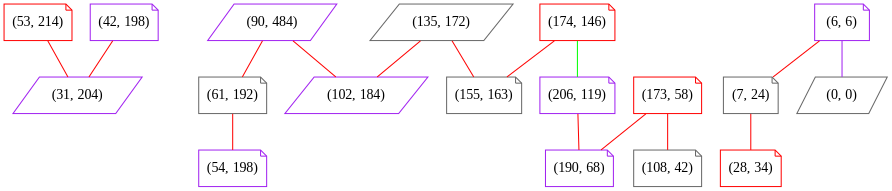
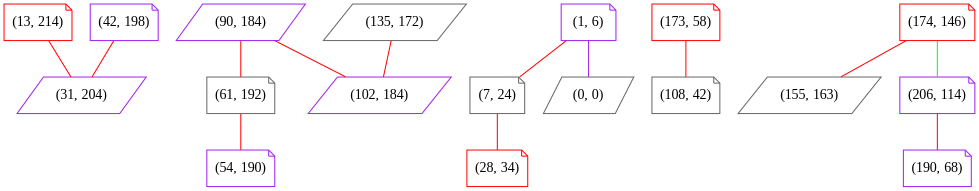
node "(53, 214)": label "(53, 214)" -> "(13, 214)"
node "(90, 484)": label "(90, 484)" -> "(90, 184)"
node "(6, 6)": label "(6, 6)" -> "(1, 6)"
edge "(135, 172)" -- "(155, 163)": removed
node "(155, 163)": shape note -> parallelogram
node "(206, 119)": label "(206, 119)" -> "(206, 114)"
edge "(173, 58)" -- "(190, 68)": removed
node "(54, 198)": label "(54, 198)" -> "(54, 190)"
